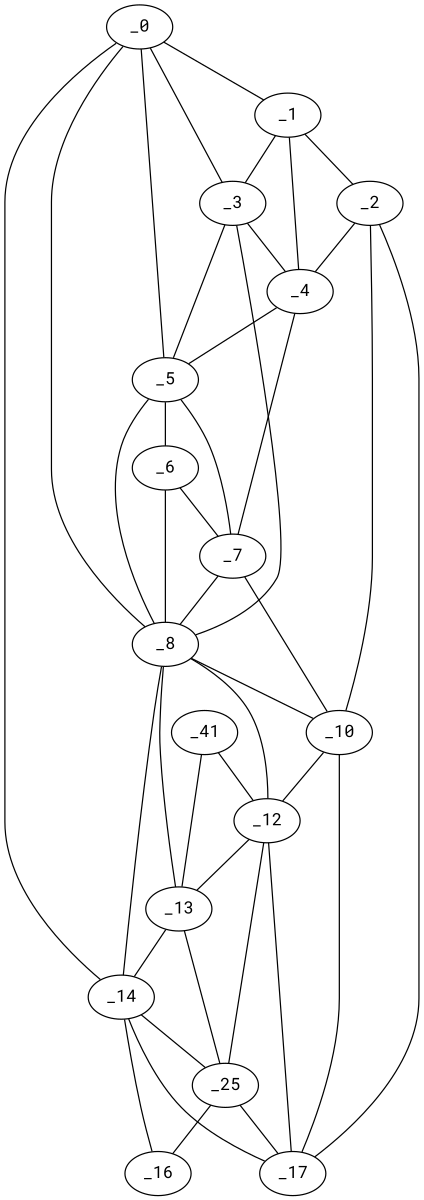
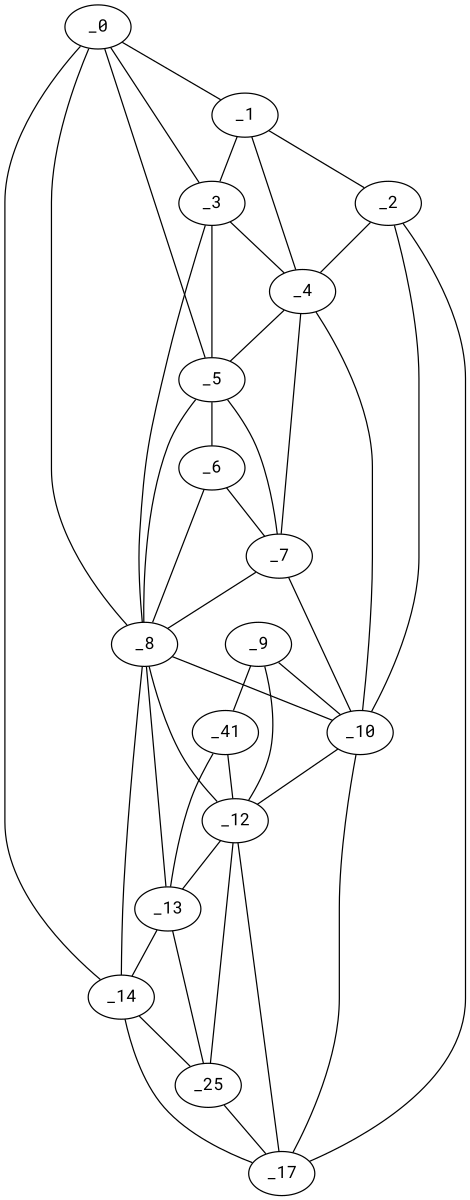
edge "_4" -- "_10": added
node "_9": added
node "_16": removed
